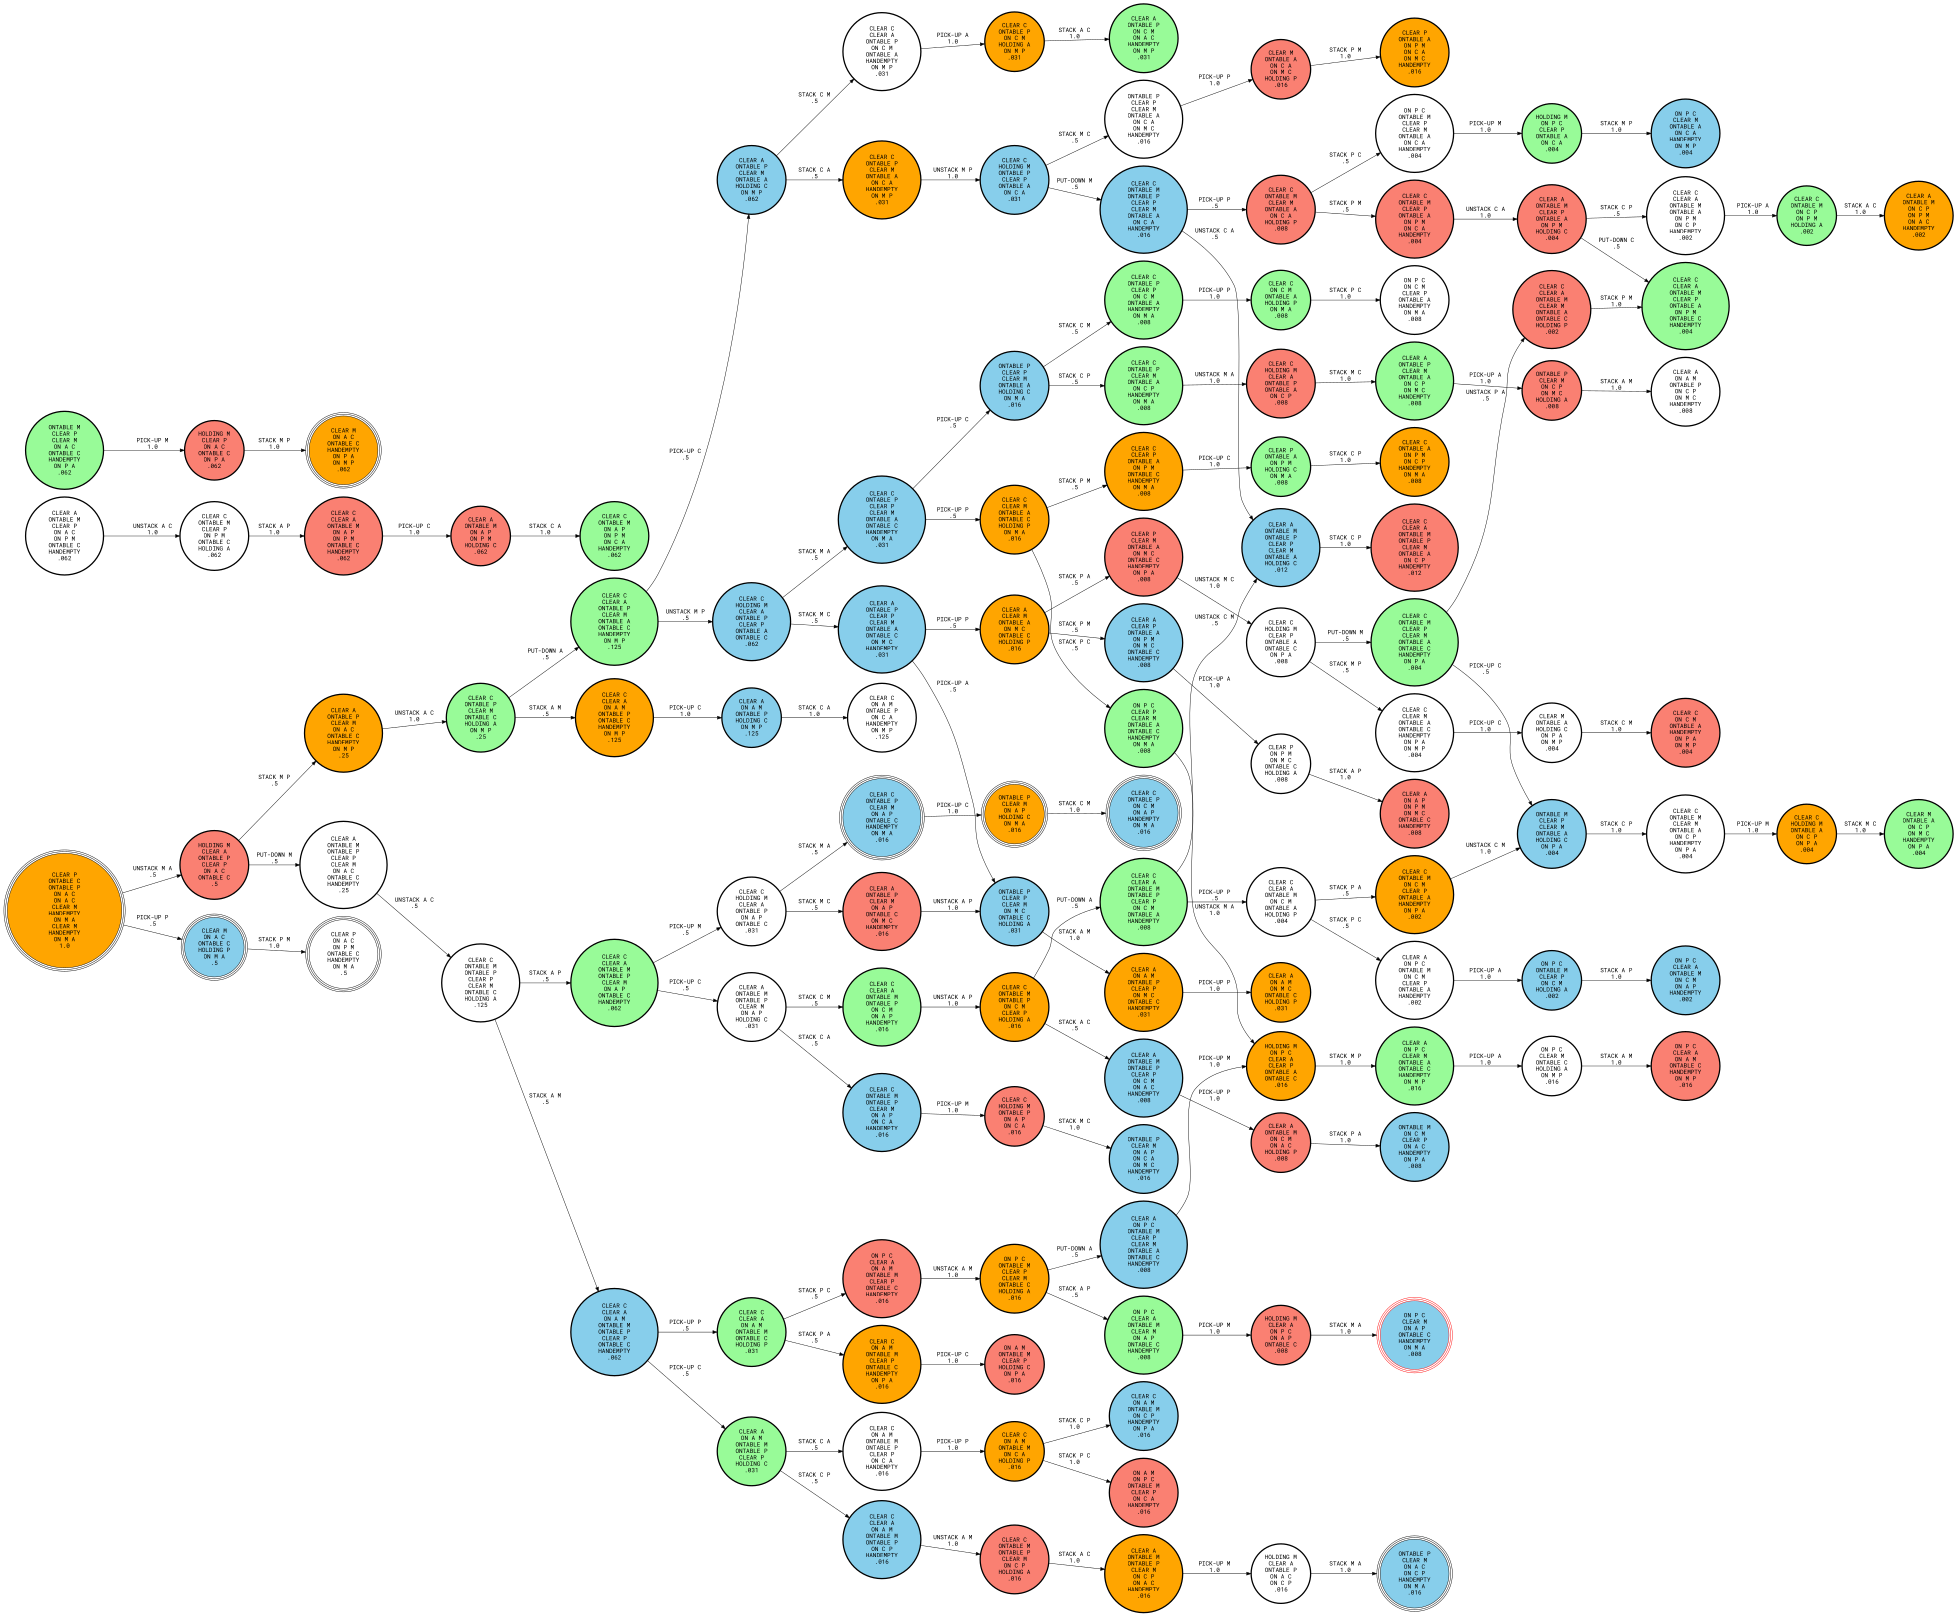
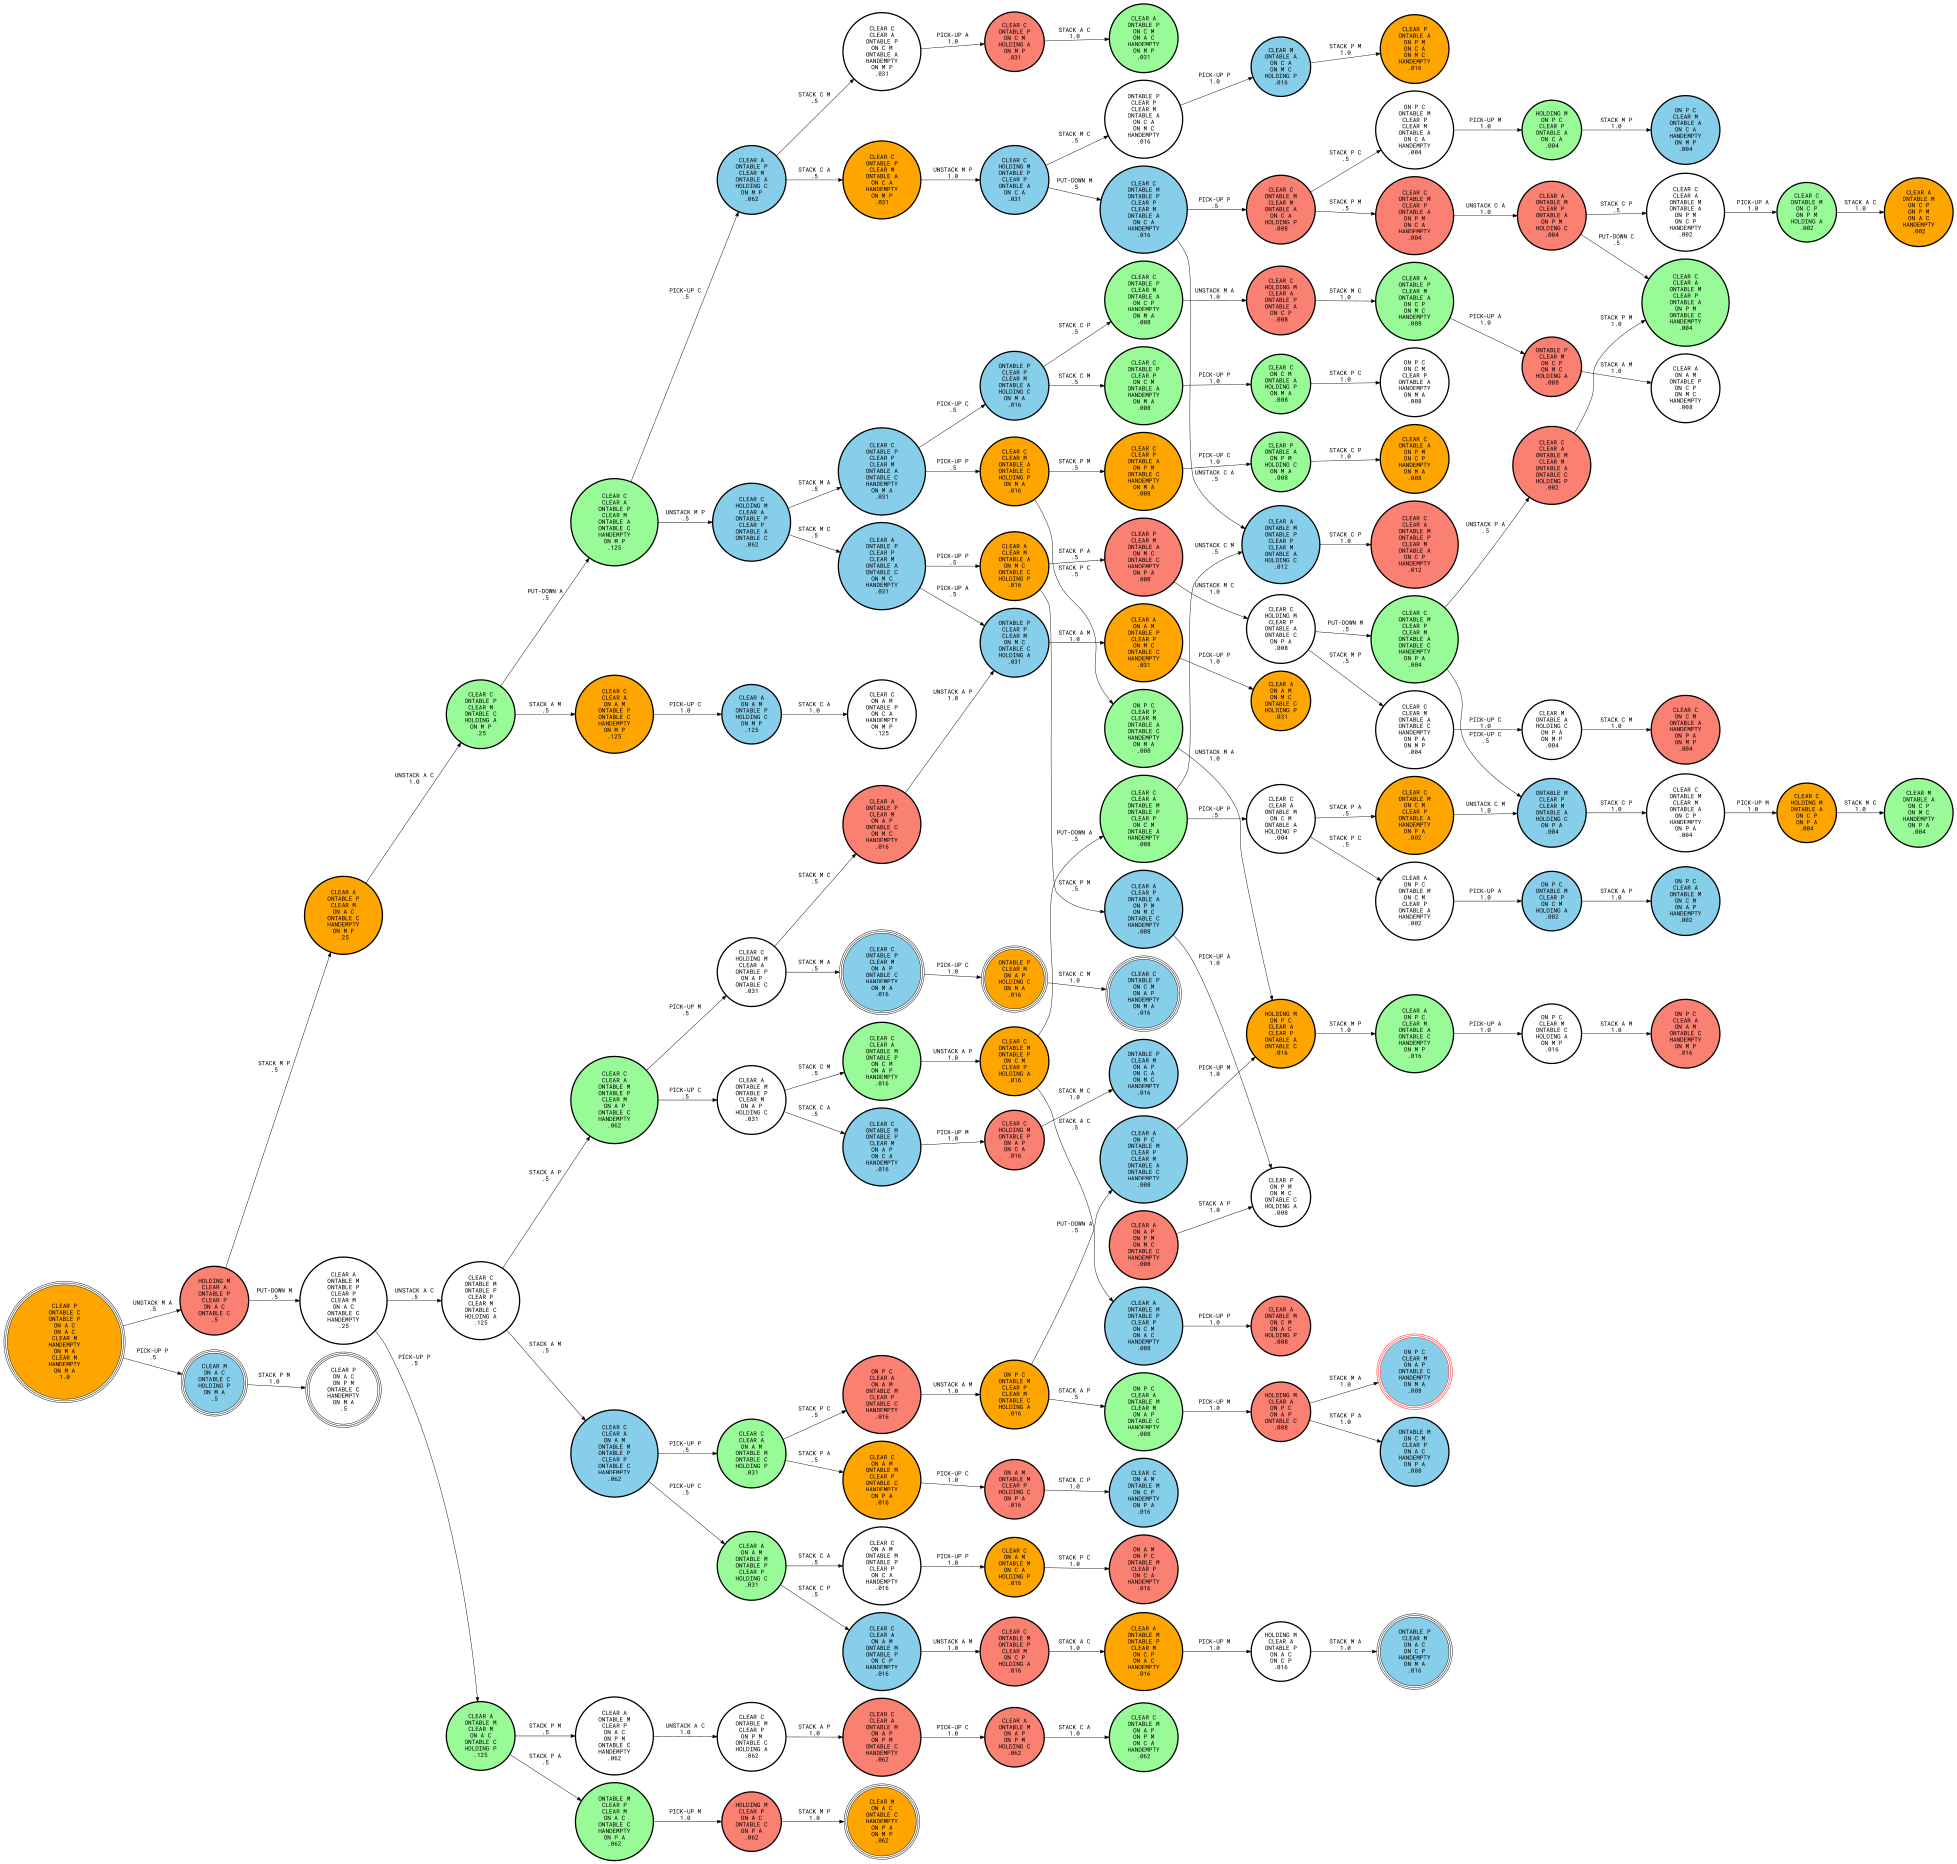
node "CLEAR C ONTABLE P ON C M HOLDING A ON M P .031": fillcolor orange -> salmon
node "CLEAR M ONTABLE A ON C A ON M C HOLDING P .016": fillcolor salmon -> skyblue
edge "CLEAR P ON P M ON M C ONTABLE C HOLDING A .008" -> "CLEAR A ON A P ON P M ON M C ONTABLE C HANDEMPTY .008": reversed
edge "CLEAR A ONTABLE M ON C M ON A C HOLDING P .008" -> "ONTABLE M ON C M CLEAR P ON A C HANDEMPTY ON P A .008": now "HOLDING M CLEAR A ON P C ON A P ONTABLE C .008" -> "ONTABLE M ON C M CLEAR P ON A C HANDEMPTY ON P A .008"
edge "CLEAR C ON A M ONTABLE M ON C A HOLDING P .016" -> "CLEAR C ON A M ONTABLE M ON C P HANDEMPTY ON P A .016": now "ON A M ONTABLE M CLEAR P HOLDING C ON P A .016" -> "CLEAR C ON A M ONTABLE M ON C P HANDEMPTY ON P A .016"
node "CLEAR A ONTABLE M CLEAR M ON A C ONTABLE C HOLDING P .125": added
